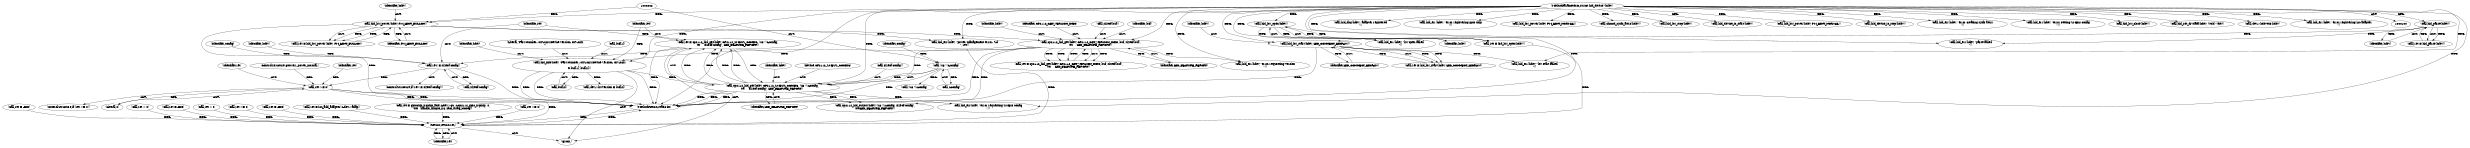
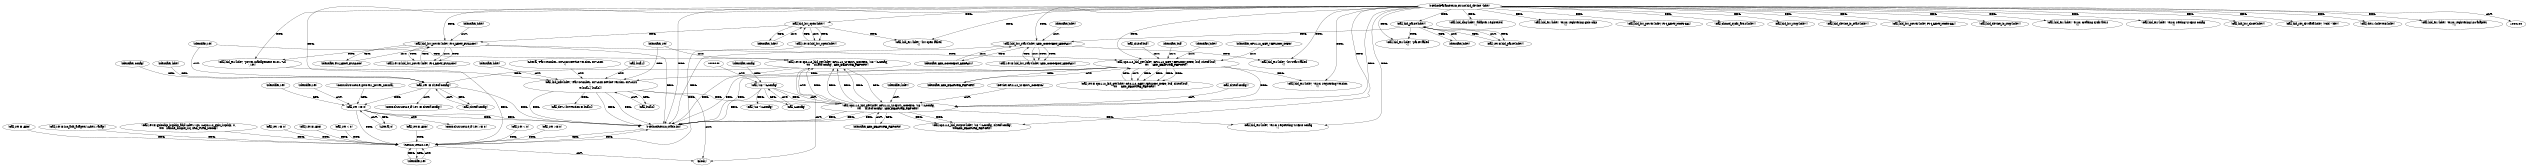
edge "1000242" -> "(Call,hid_hw_power(hdev, PM_HINT_FULLON))": now "(Call,hid_hw_open(hdev))" -> "(Call,hid_hw_power(hdev, PM_HINT_FULLON))"
edge "(MethodParameterIn,struct hid_device *hdev)" -> "(Call,hid_device_io_start(hdev))": label "CFG: " -> "DDG: "
edge "(MethodParameterIn,struct hid_device *hdev)" -> "(Call,hid_parse(hdev))": label "CFG: " -> "DDG: "
